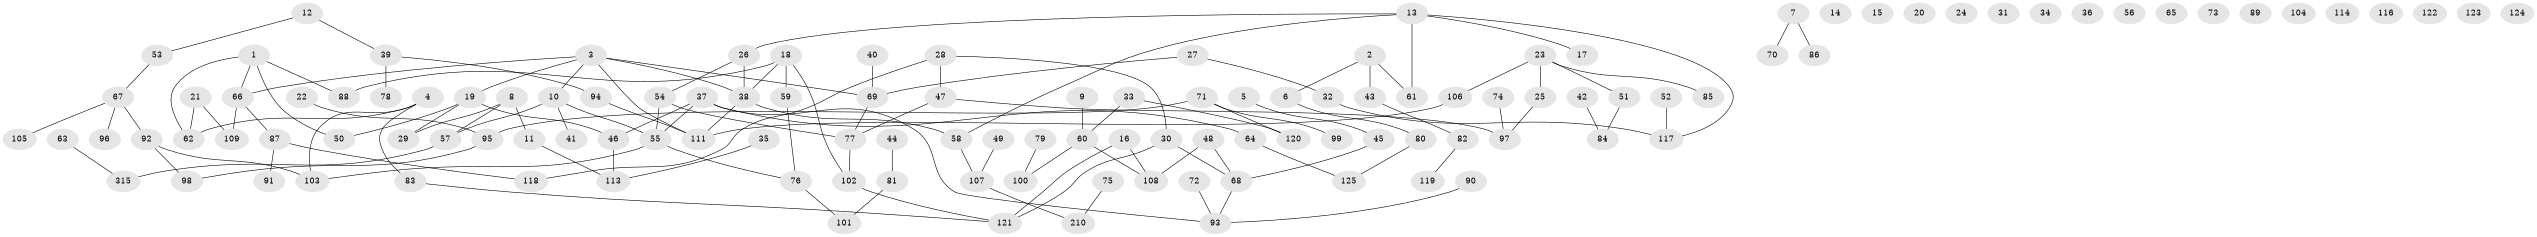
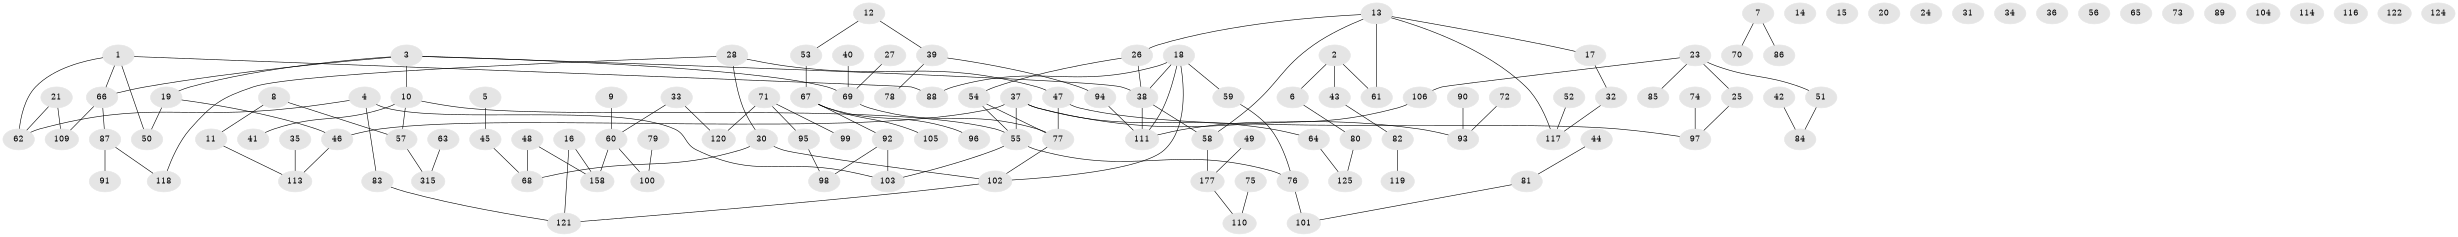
node "123": removed
edge "27" -- "32": now "17" -- "32"
node "22": removed
edge "3" -- "111": now "18" -- "111"
node "29": removed
edge "30" -- "121": now "30" -- "102"
node "107": label "107" -> "177"
node "108": label "108" -> "158"
edge "68" -- "93": removed
node "210": label "210" -> "110"
